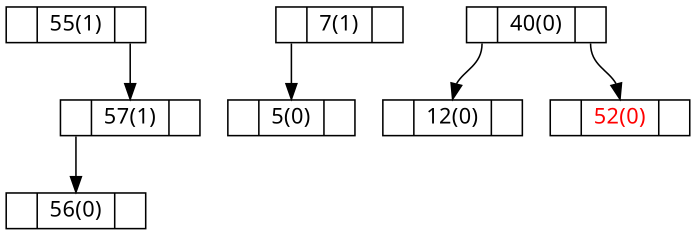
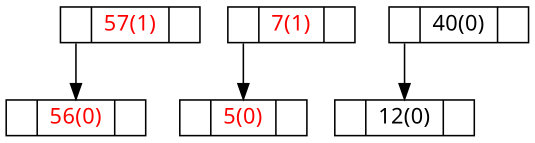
node "55(1)": removed
node "7(1)": fontcolor black -> red
node "57(1)": fontcolor black -> red
node "5(0)": fontcolor black -> red
node "52(0)": removed
node "56(0)": fontcolor black -> red
